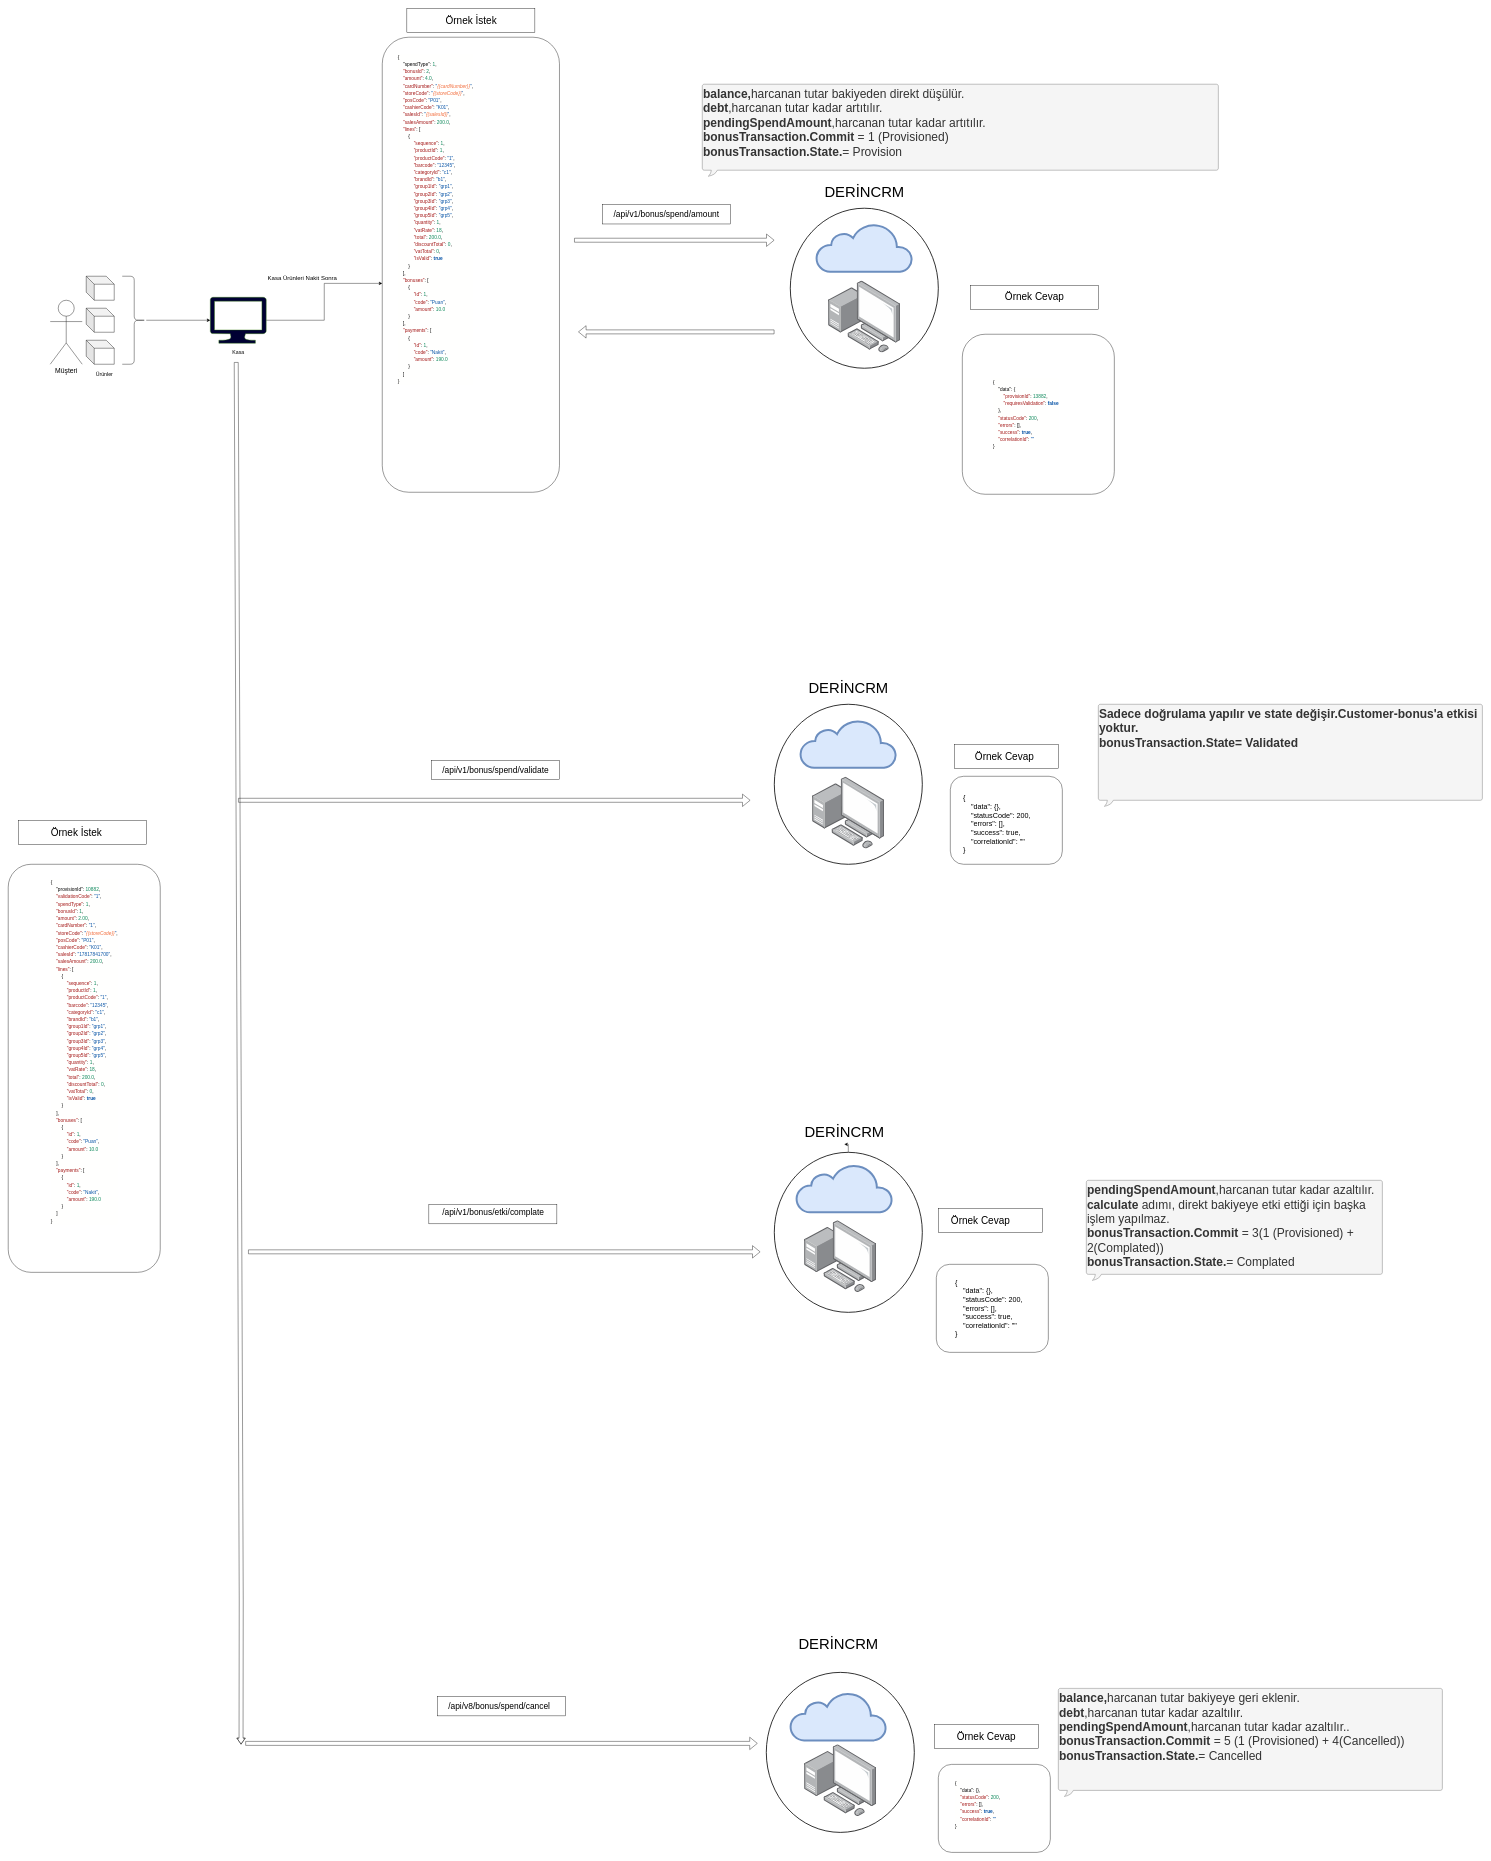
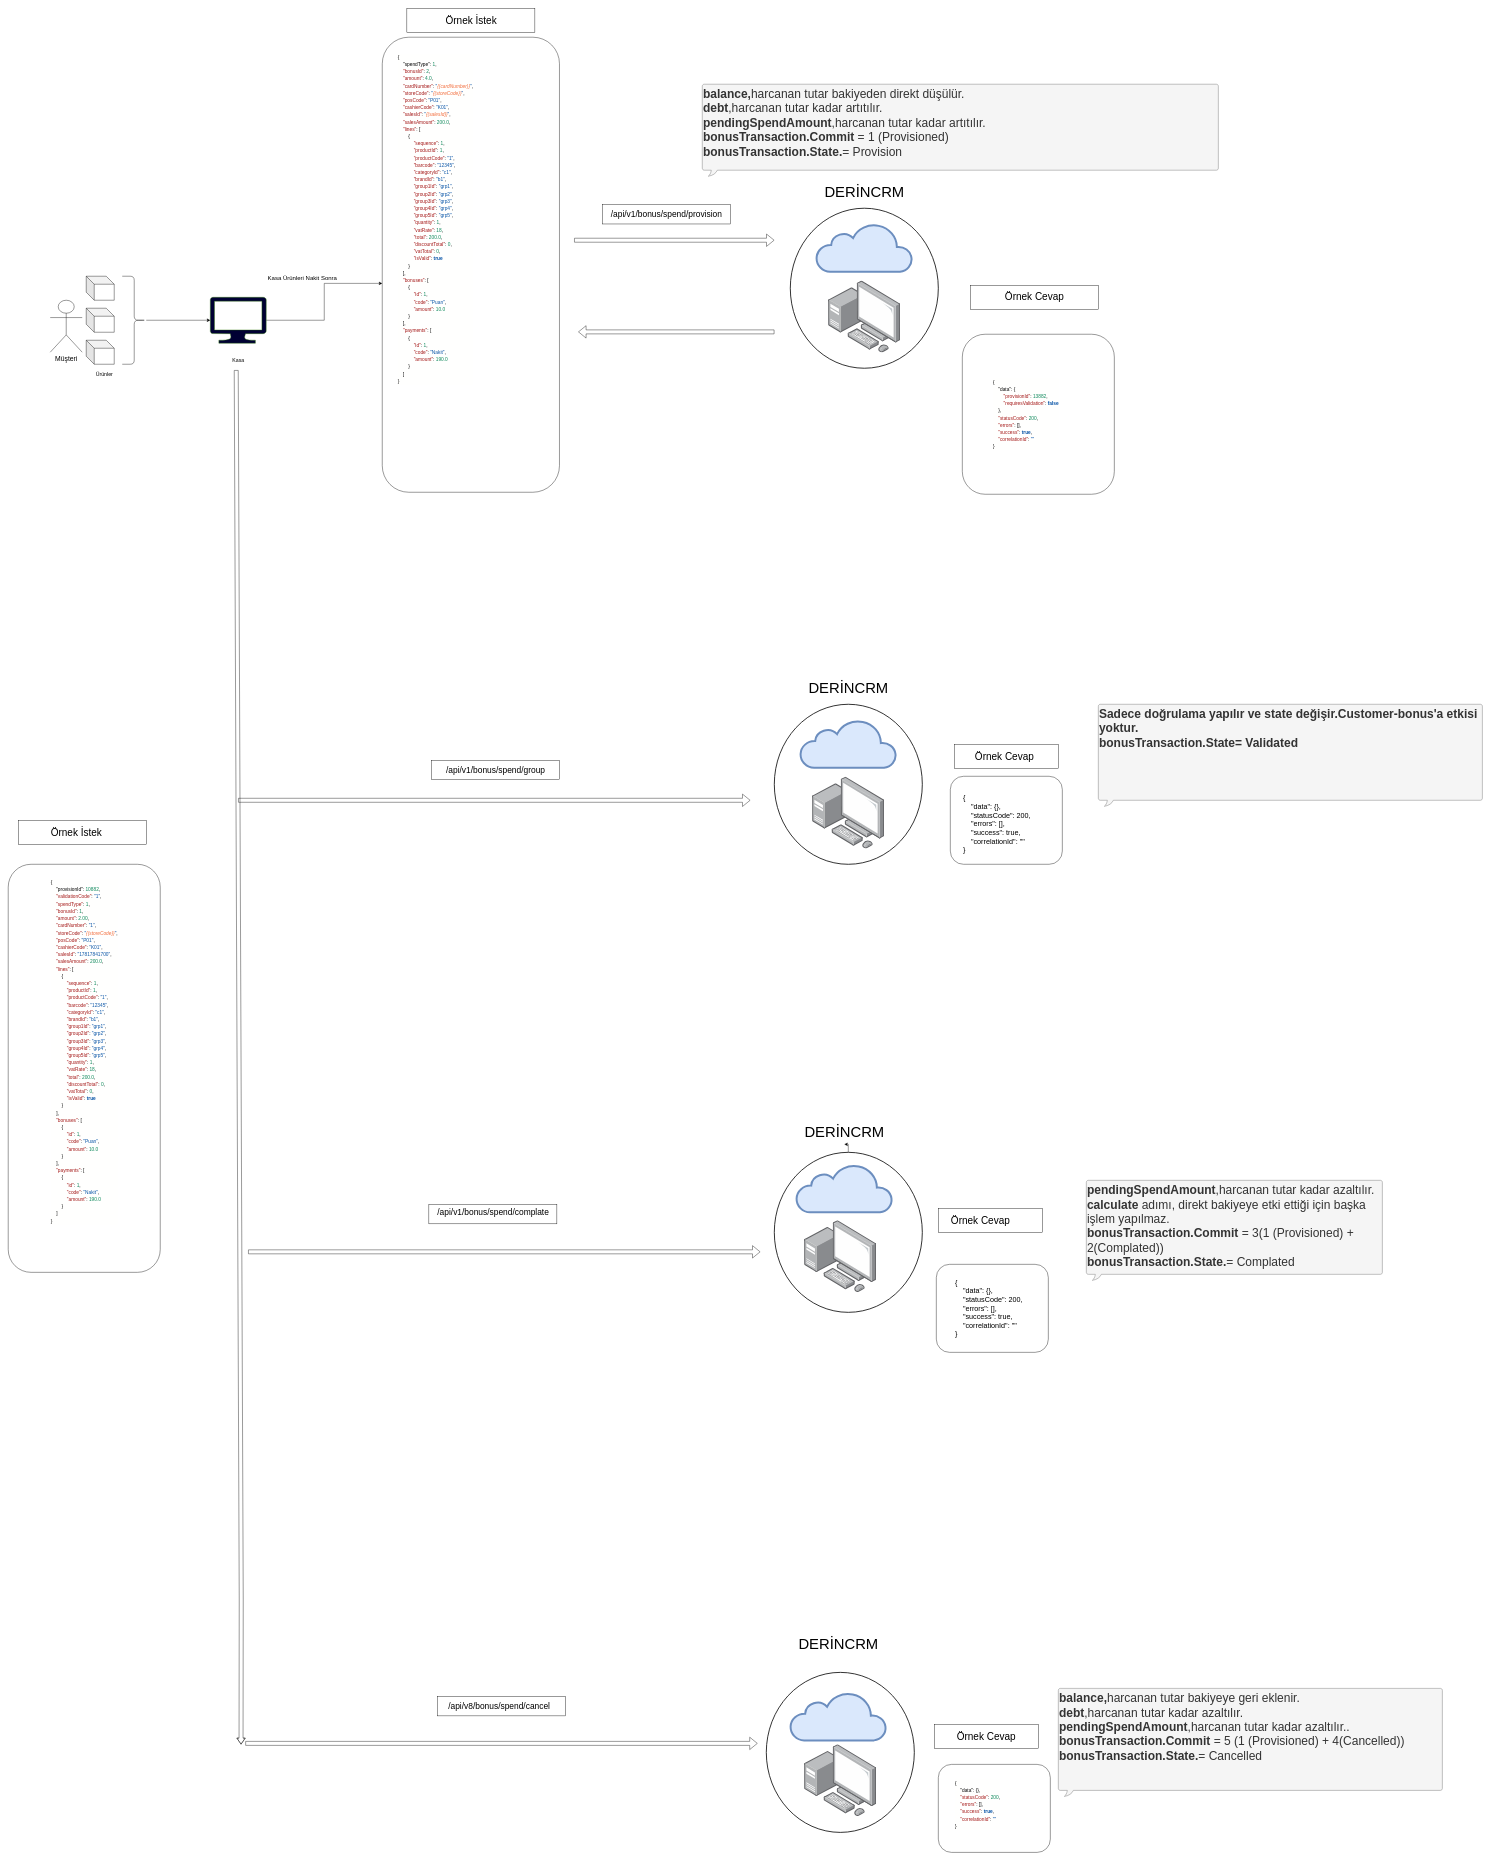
node "/api/v1/bonus/spend/amount": label "/api/v1/bonus/spend/amount" -> "/api/v1/bonus/spend/provision"
node "Müşteri": size 32x64 -> 32x52
node "Kasa": moved (238, 352) -> (238, 360)
node "/api/v1/bonus/spend/validate": label "/api/v1/bonus/spend/validate" -> "/api/v1/bonus/spend/group"
node "/api/v1/bonus/etki/complate": label "/api/v1/bonus/etki/complate" -> "/api/v1/bonus/spend/complate"
